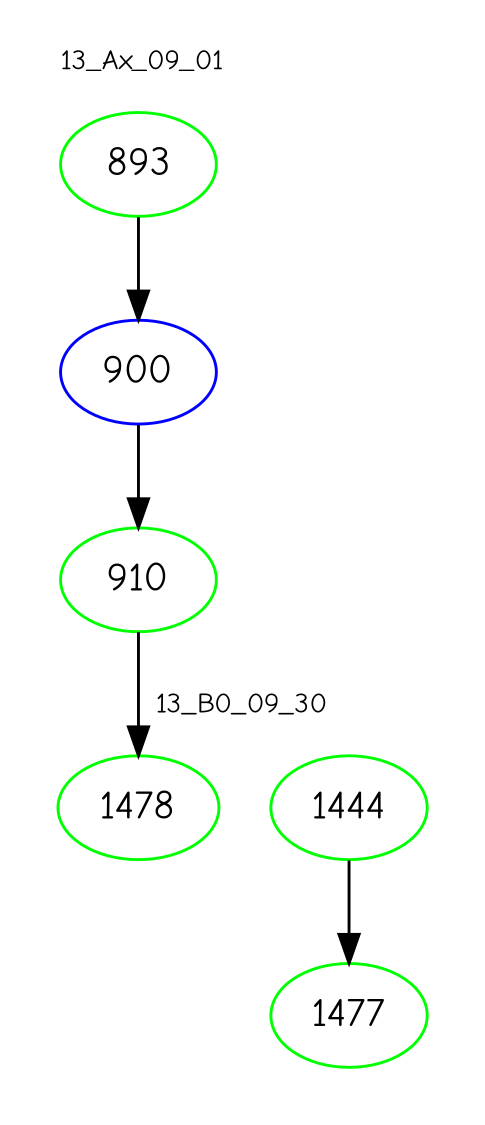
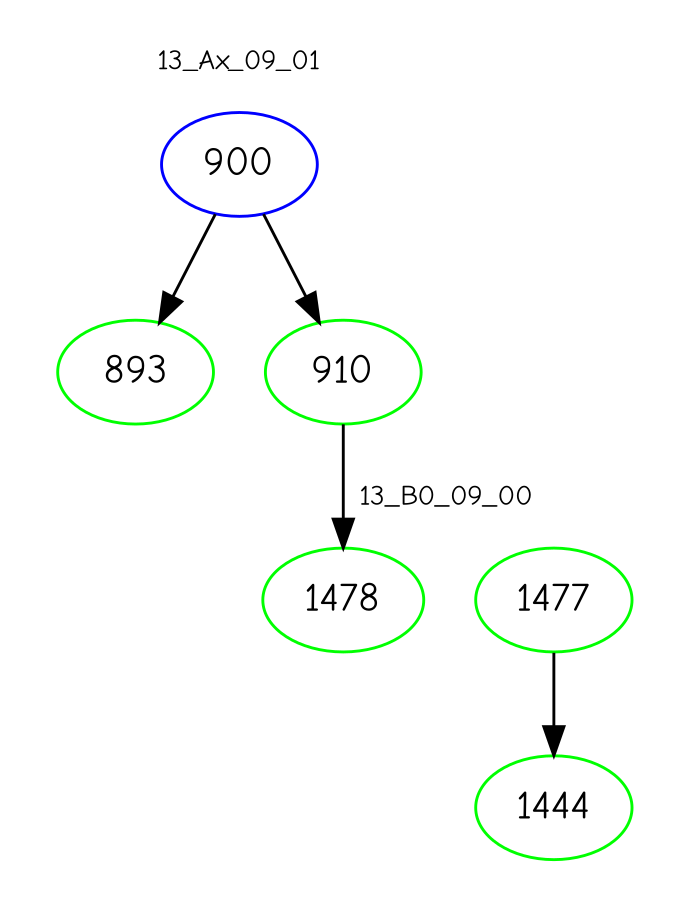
edge "893" -> "900": reversed
cluster "13_B0_09_30": label "13_B0_09_30" -> "13_B0_09_00"
edge "1444" -> "1477": reversed
